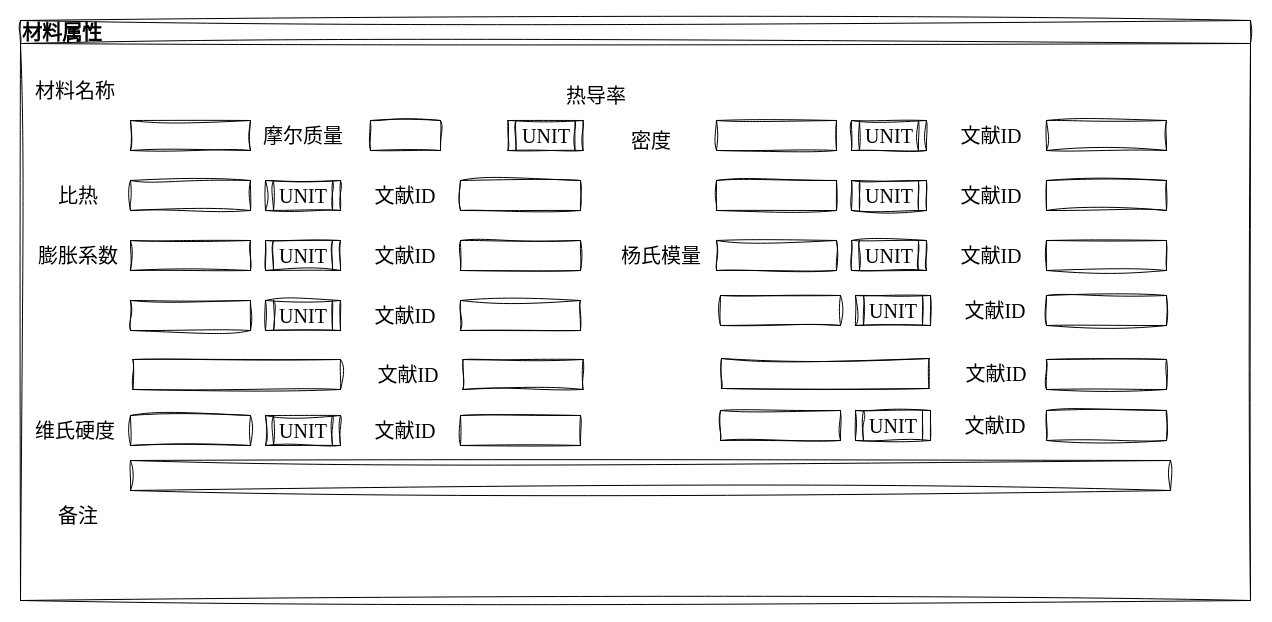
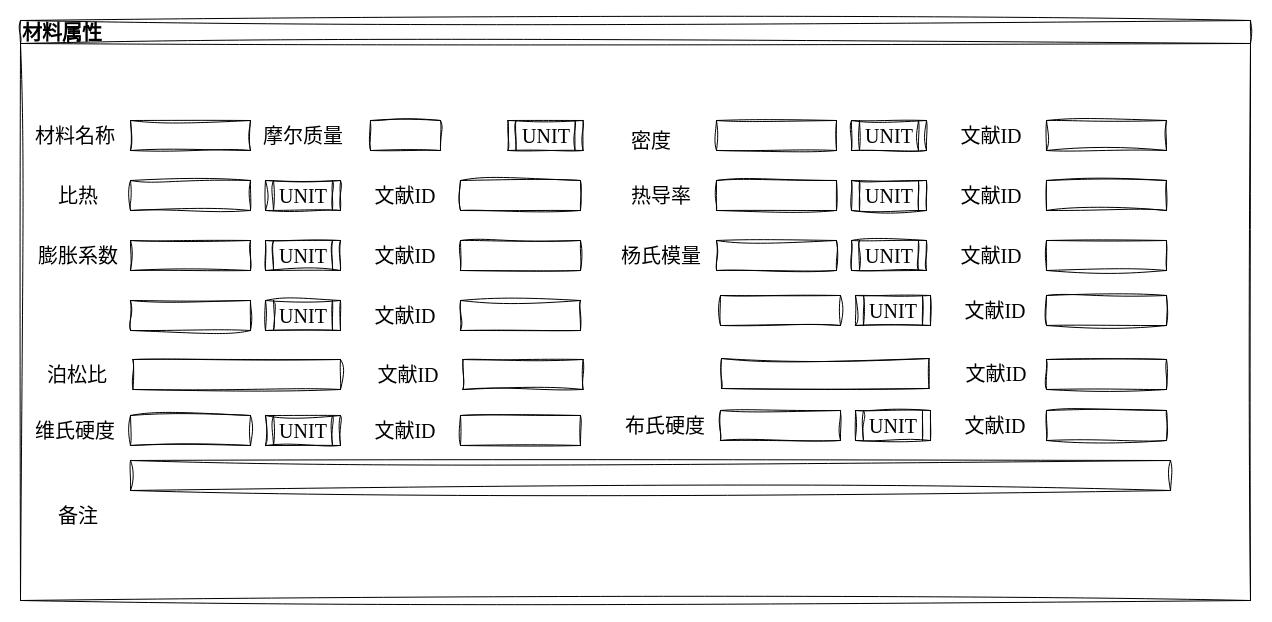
node "材料名称": moved (76, 91) -> (76, 136)
node "热导率": moved (597, 96) -> (662, 196)
node "泊松比": added
node "布氏硬度": added
